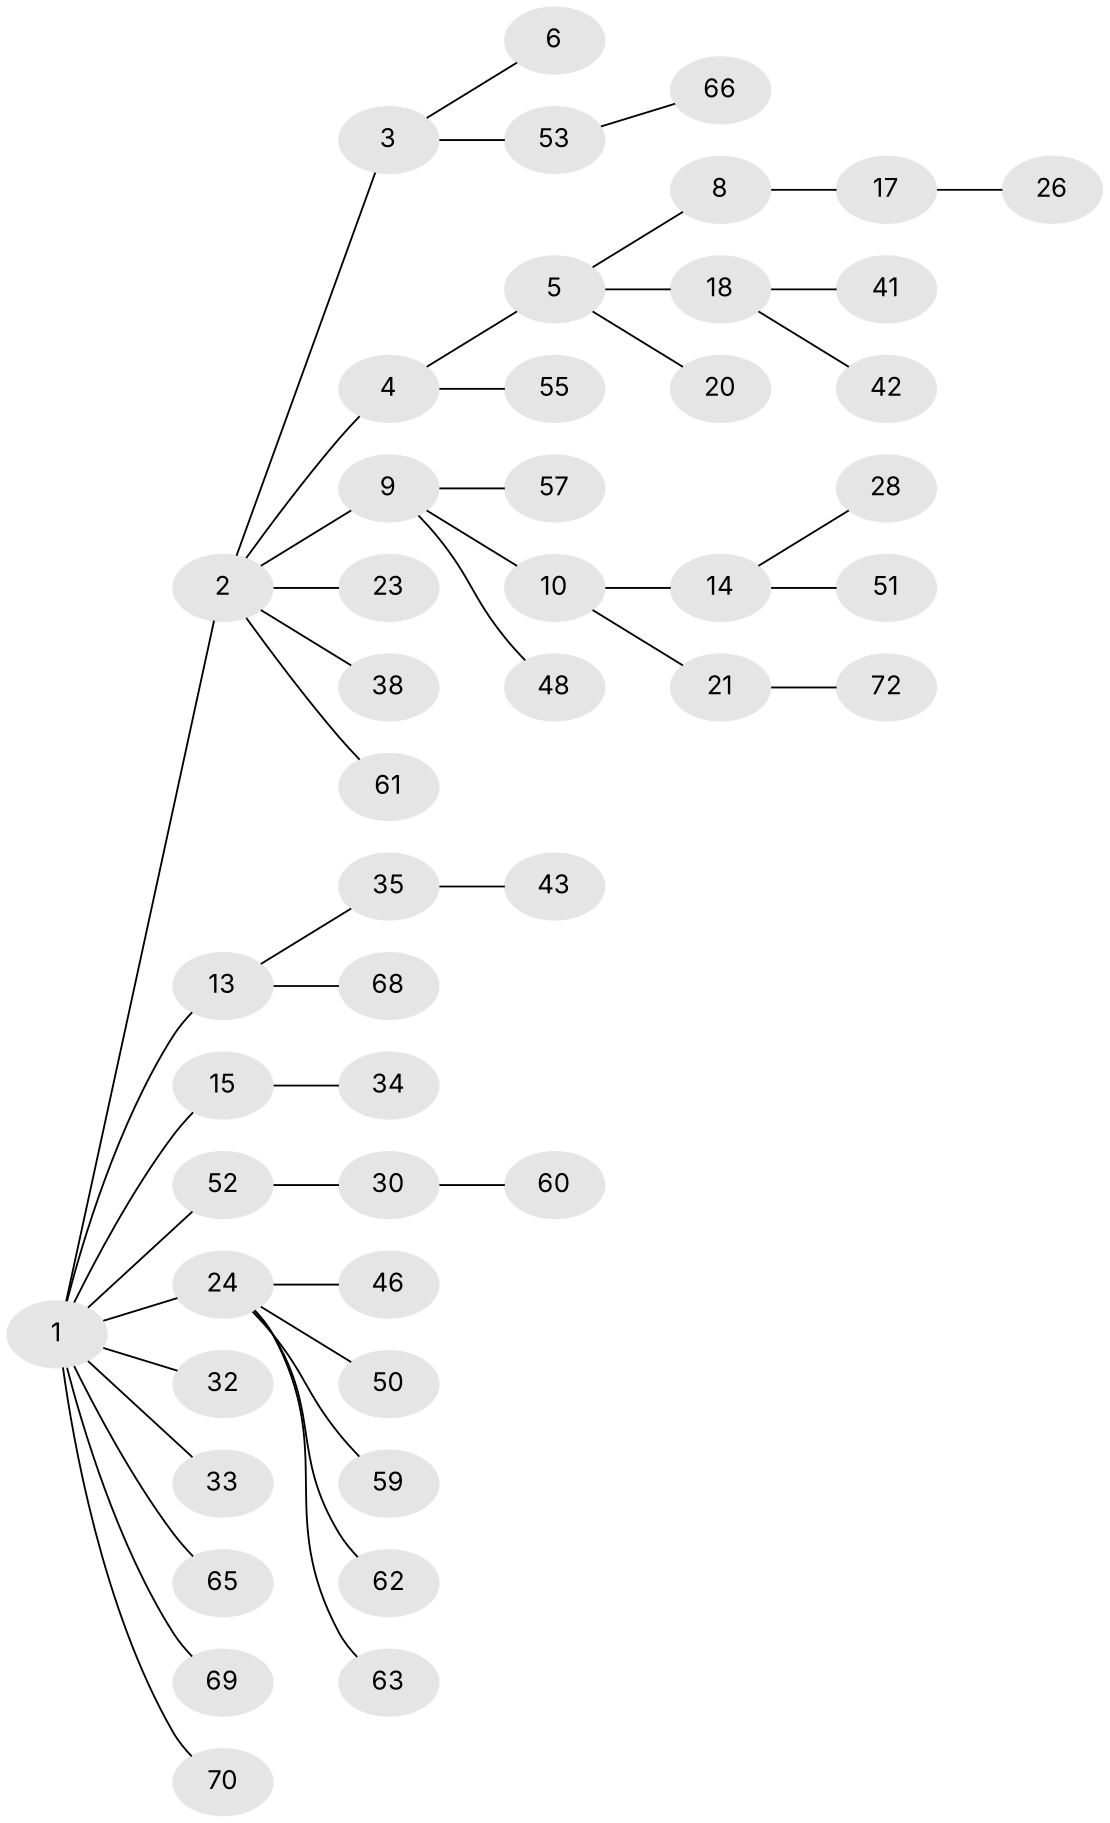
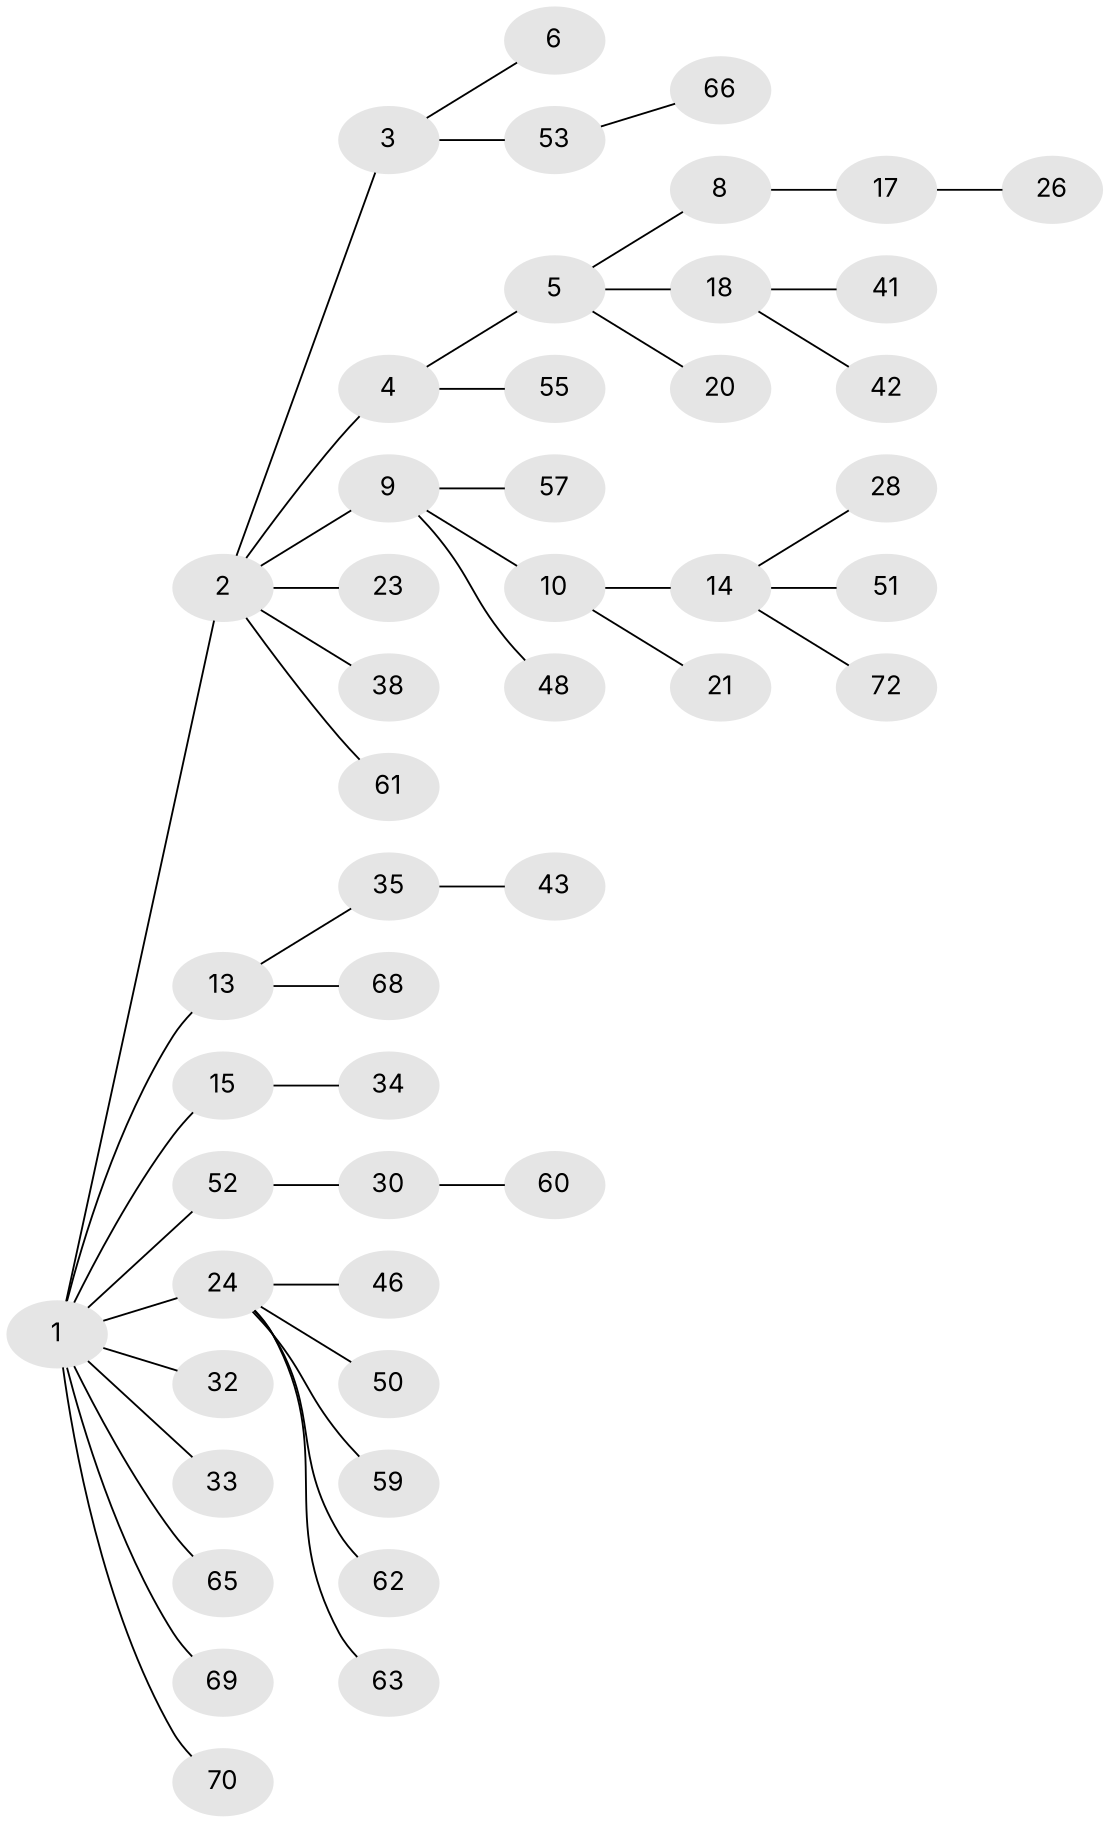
edge "21" -- "72": now "14" -- "72"
